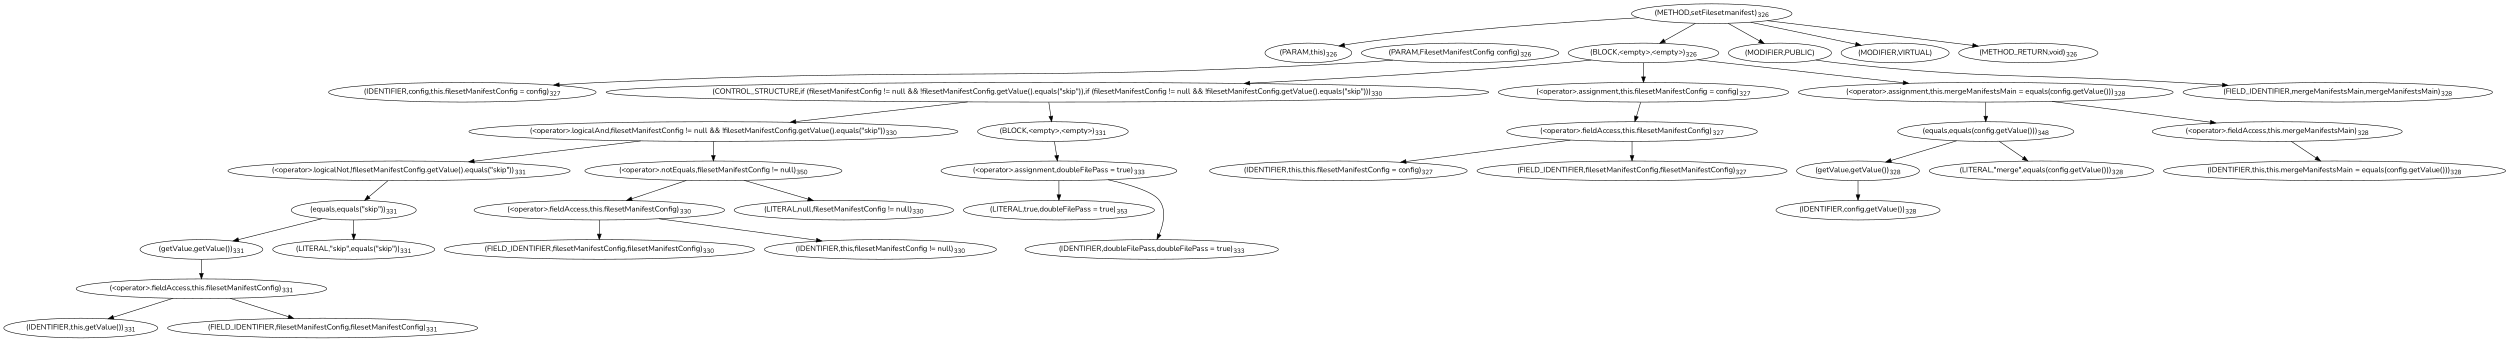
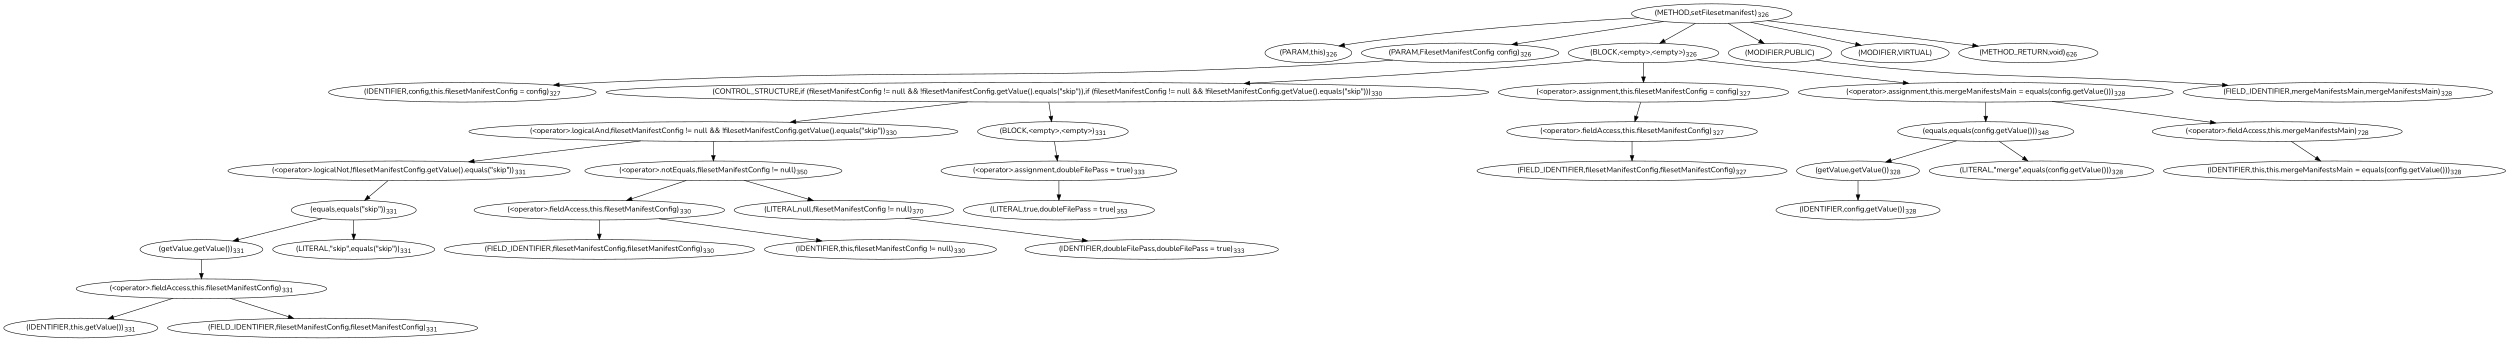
edge "(METHOD,setFilesetmanifest)" -> "(PARAM,FilesetManifestConfig config)": added
node "(METHOD_RETURN,void)": text "326" -> "626"
node "(<operator>.fieldAccess,this.mergeManifestsMain)": text "328" -> "728"
node "(IDENTIFIER,this,this.filesetManifestConfig = config)": removed
edge "(<operator>.assignment,doubleFilePass = true)" -> "(IDENTIFIER,doubleFilePass,doubleFilePass = true)": now "(LITERAL,null,filesetManifestConfig != null)" -> "(IDENTIFIER,doubleFilePass,doubleFilePass = true)"
node "(LITERAL,null,filesetManifestConfig != null)": text "330" -> "370"
